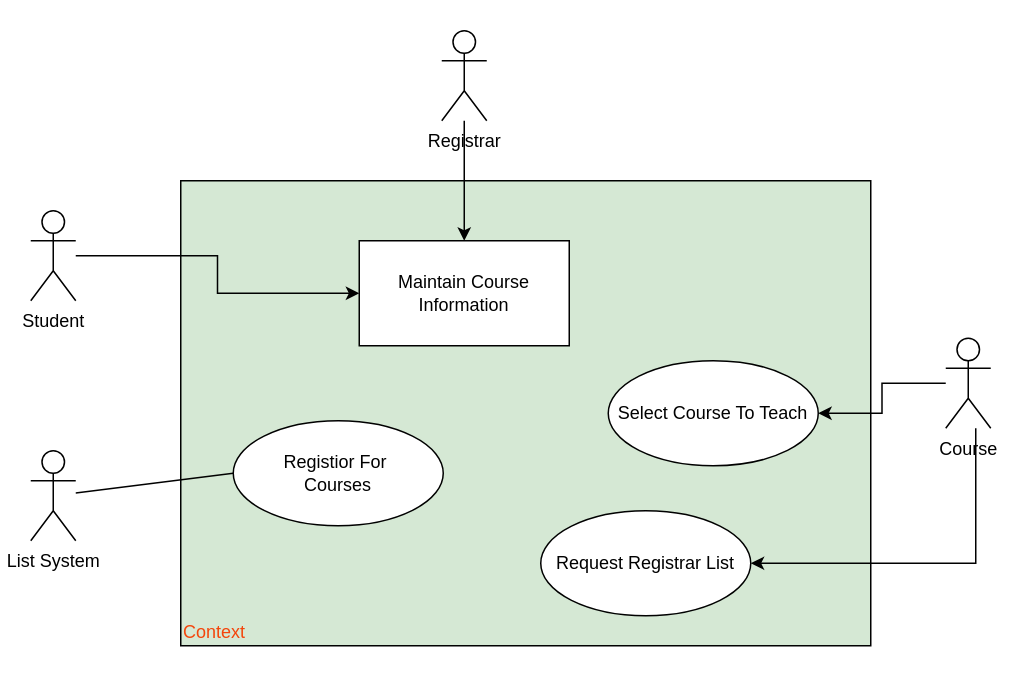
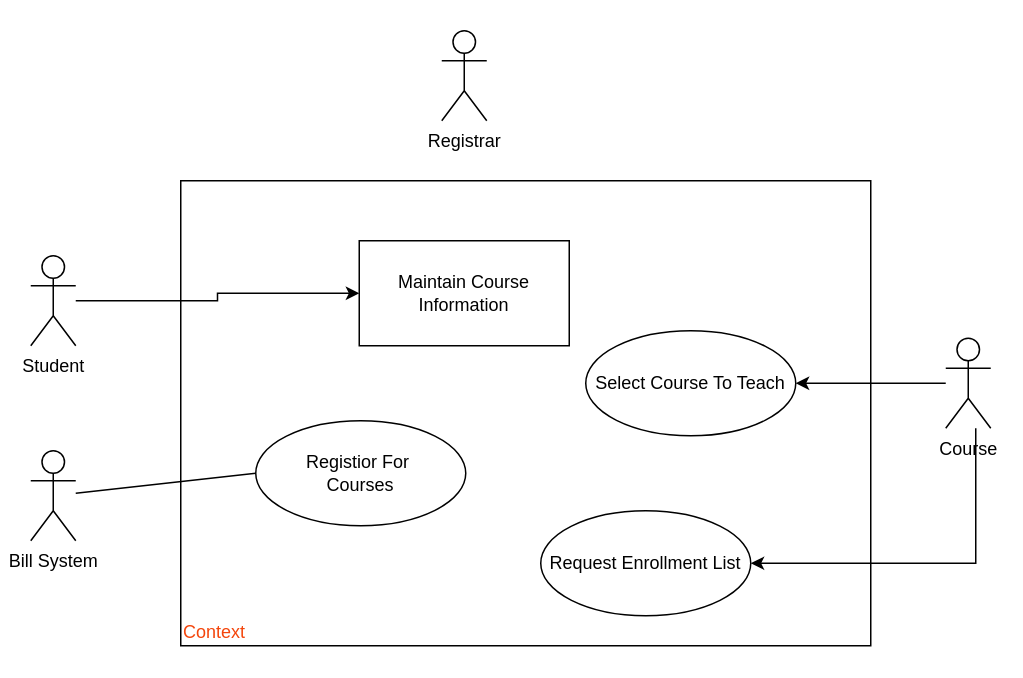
edge "Registrar" -> "Maintain Course Information": removed
node "Student": moved (53, 256) -> (53, 301)
node "Context": fillcolor #d5e8d4 -> #ffffff
node "Select Course To Teach": moved (713, 413) -> (691, 383)
node "Registior For Courses": moved (338, 473) -> (361, 473)
node "List System": label "List System" -> "Bill System"
node "Request Registrar List": label "Request Registrar List" -> "Request Enrollment List"
